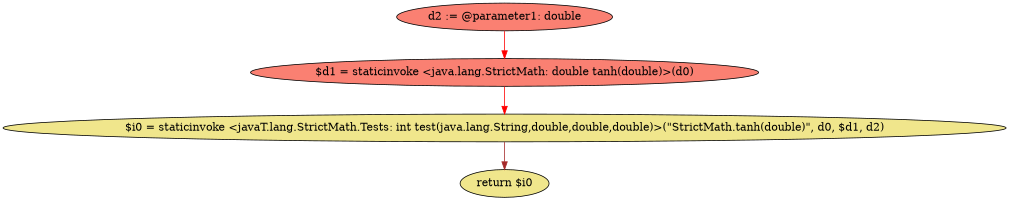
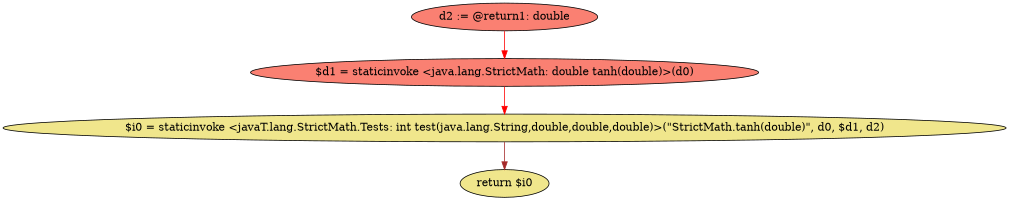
node "d2 := @parameter1: double": label "d2 := @parameter1: double" -> "d2 := @return1: double"
